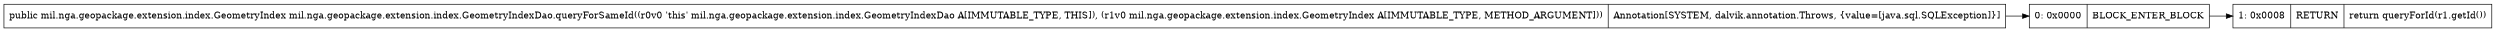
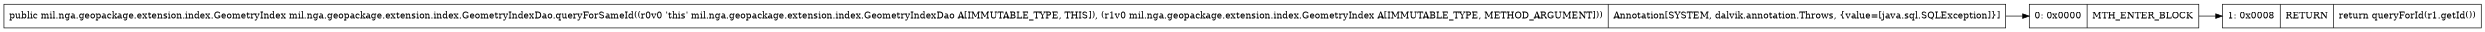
node "0: 0x0000": text "BLOCK_ENTER_BLOCK" -> "MTH_ENTER_BLOCK"
